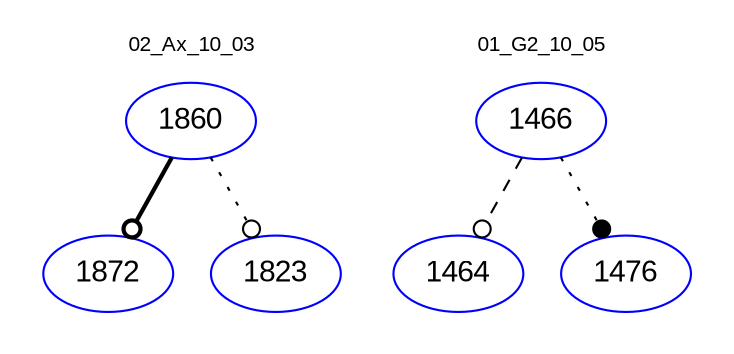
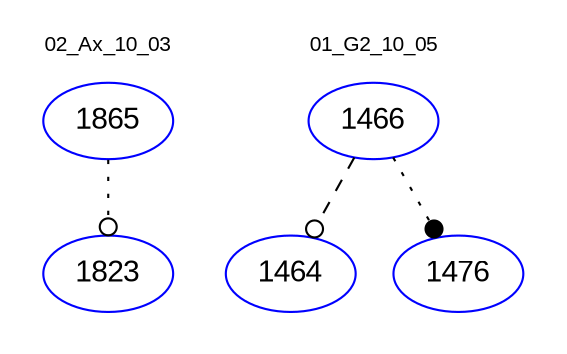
node "1860": label "1860" -> "1865"
node "1872": removed
